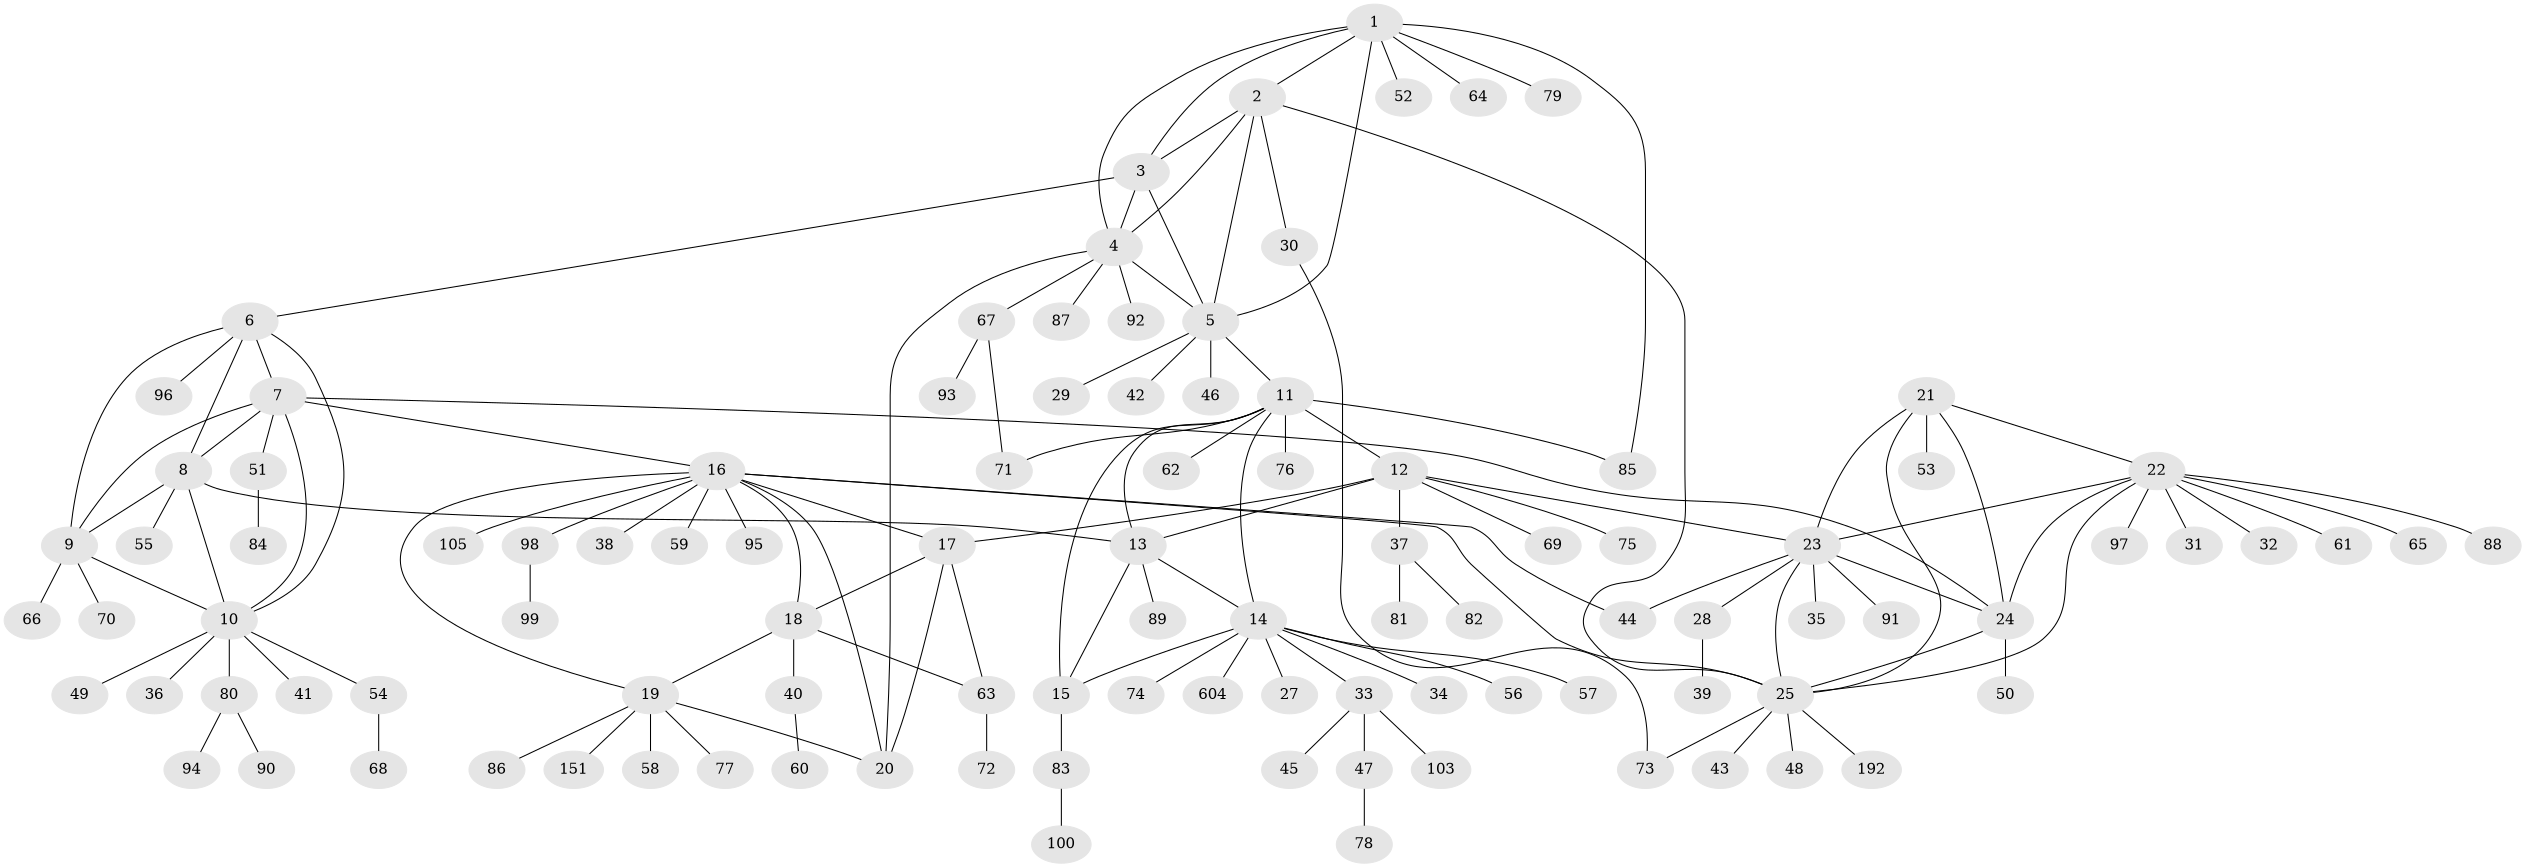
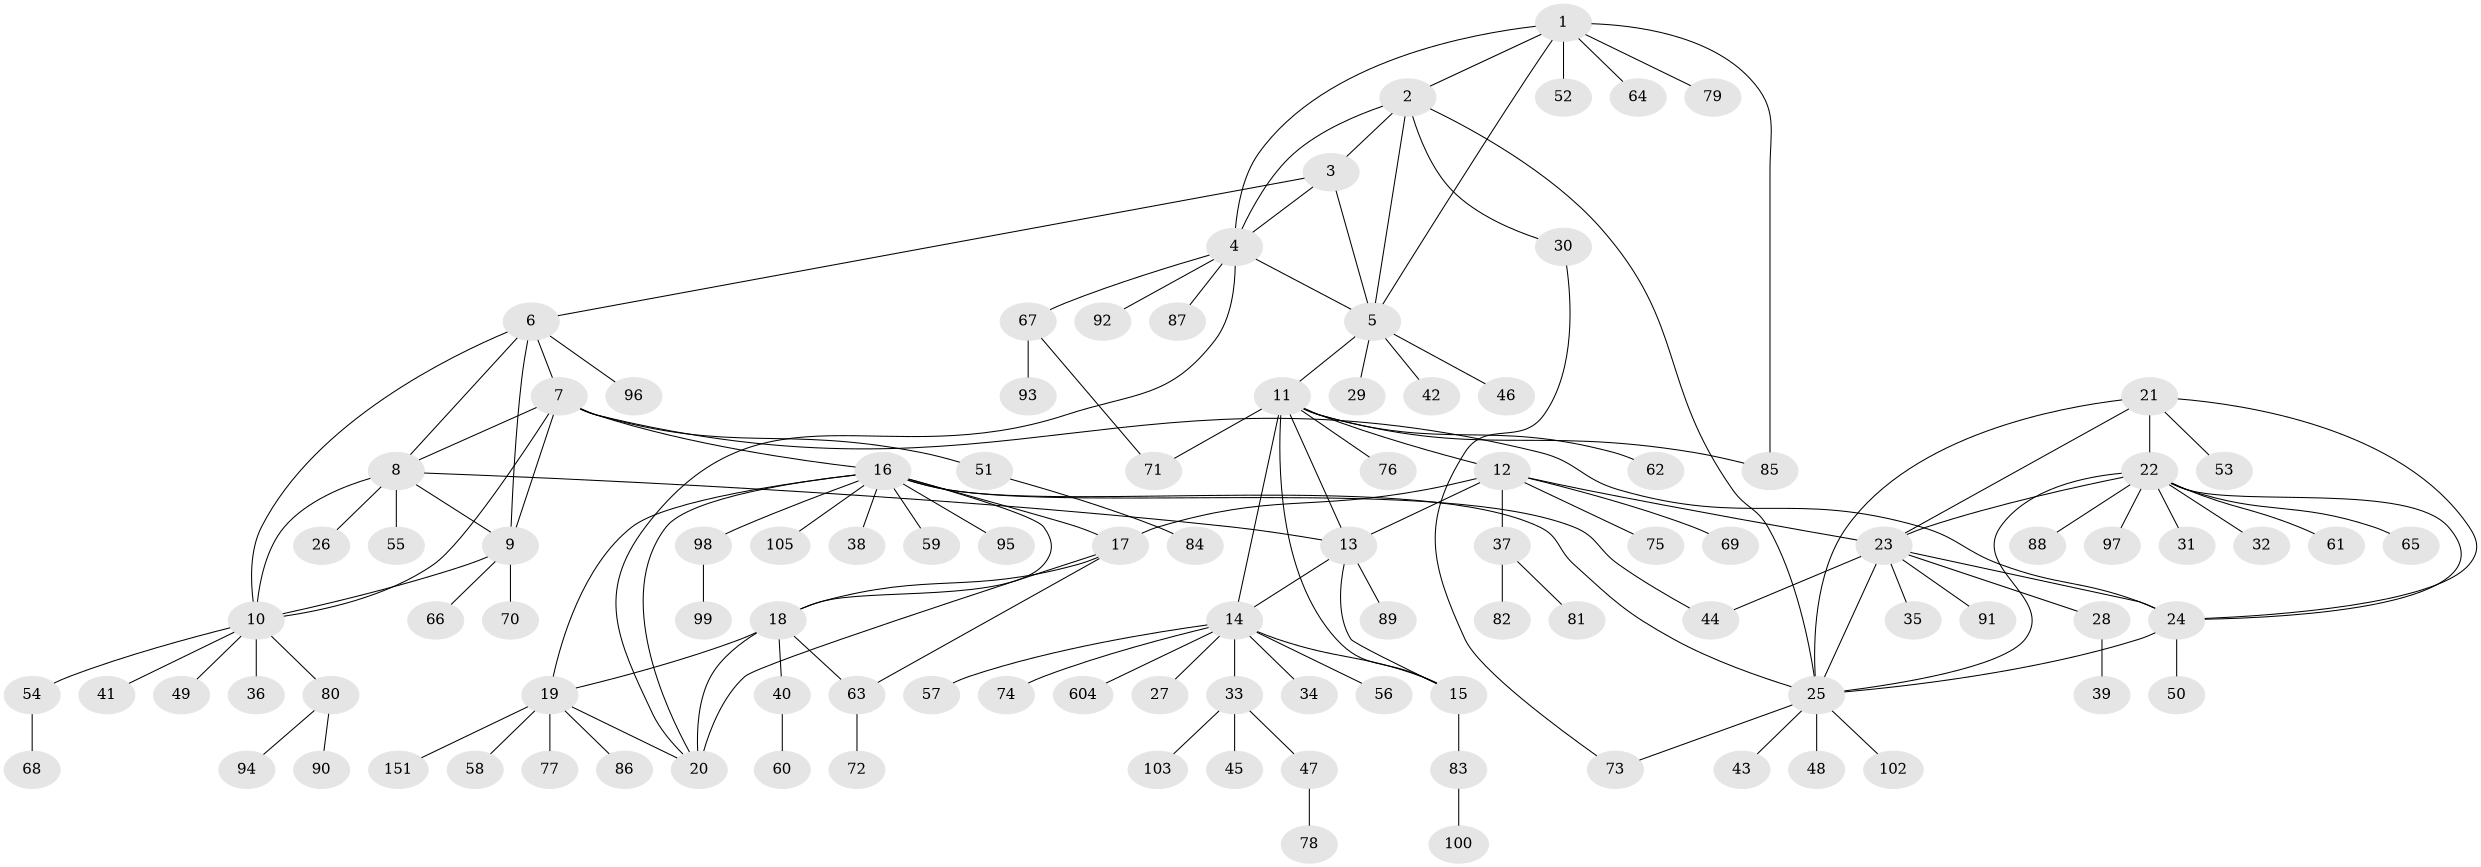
edge "1" -- "3": removed
node "26": added
edge "18" -- "20": added
node "192": label "192" -> "102"
